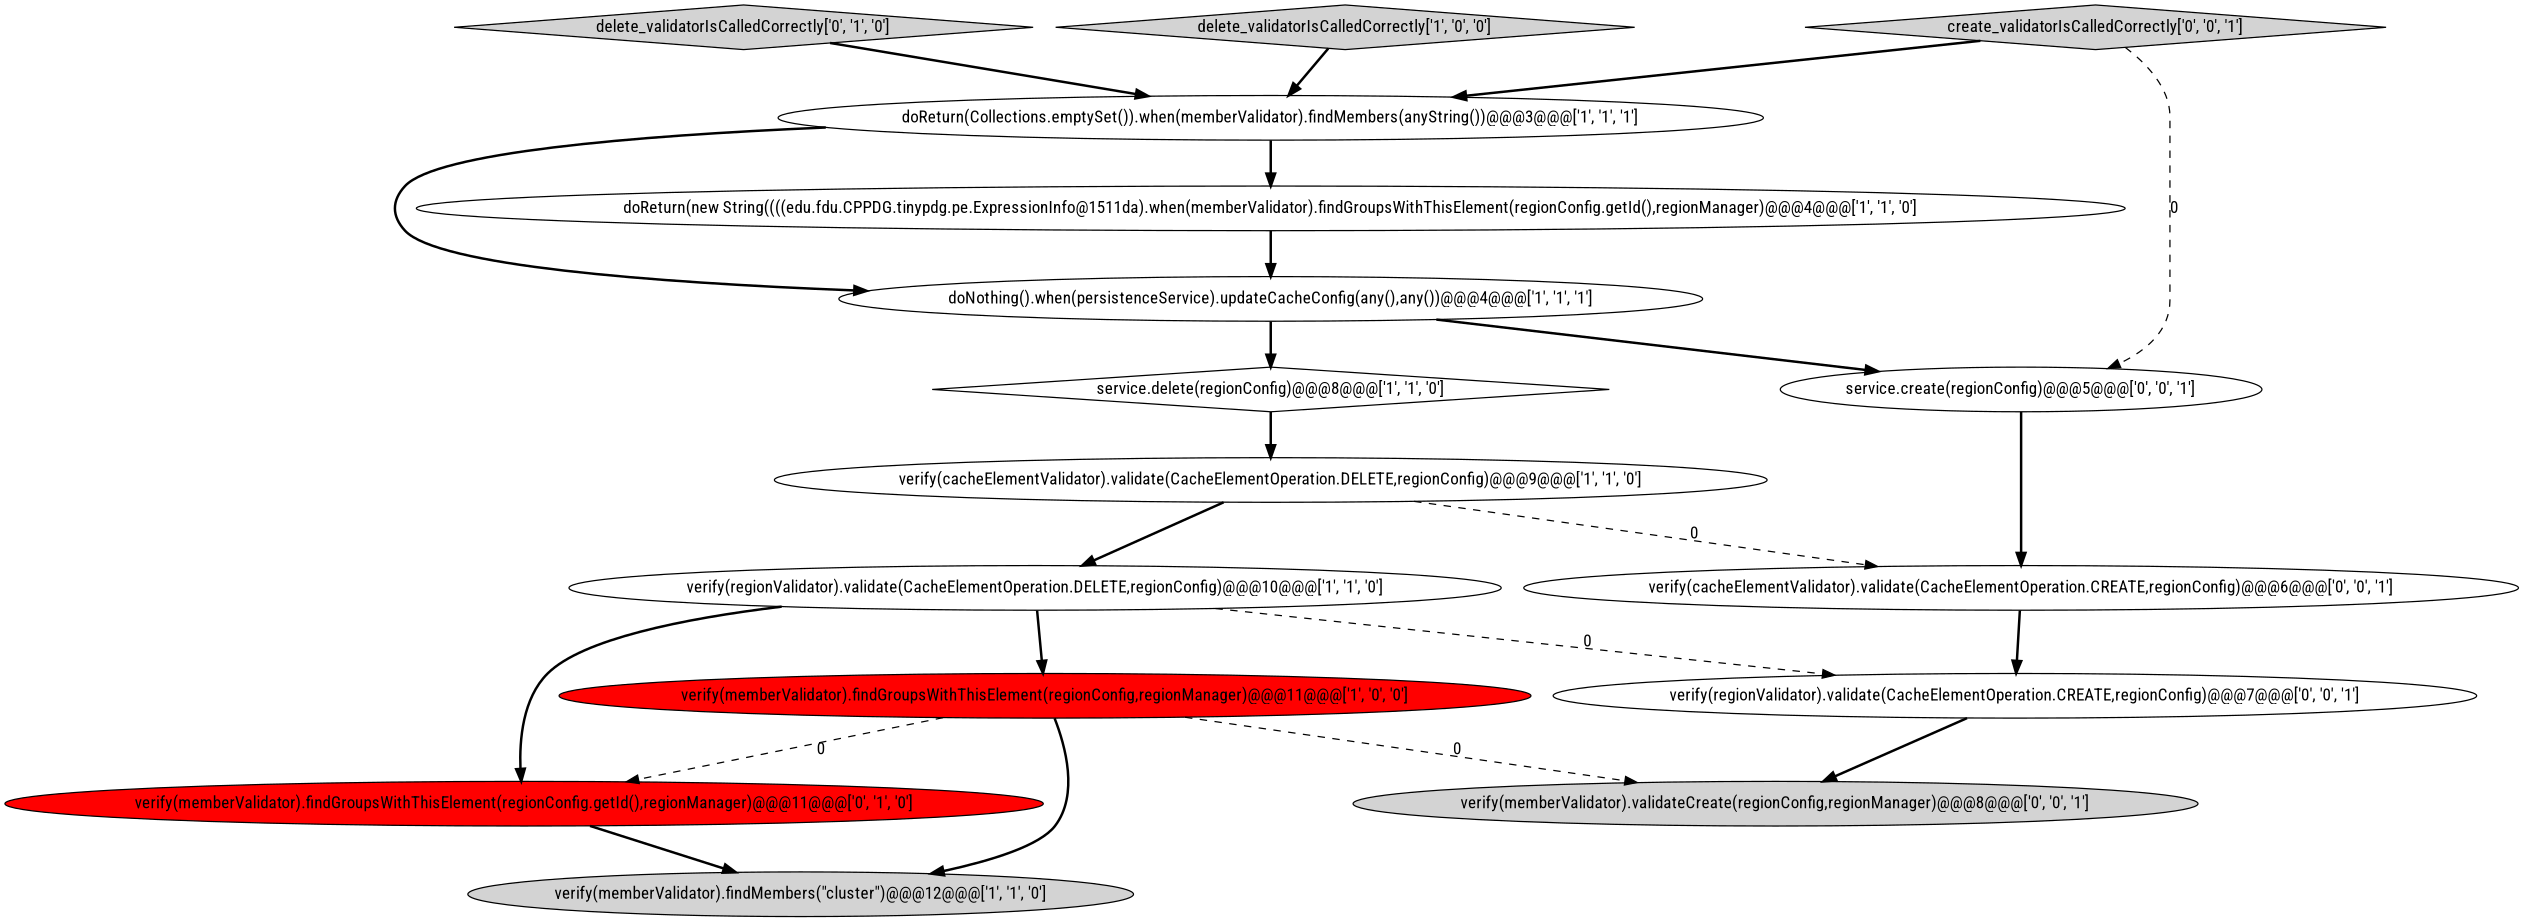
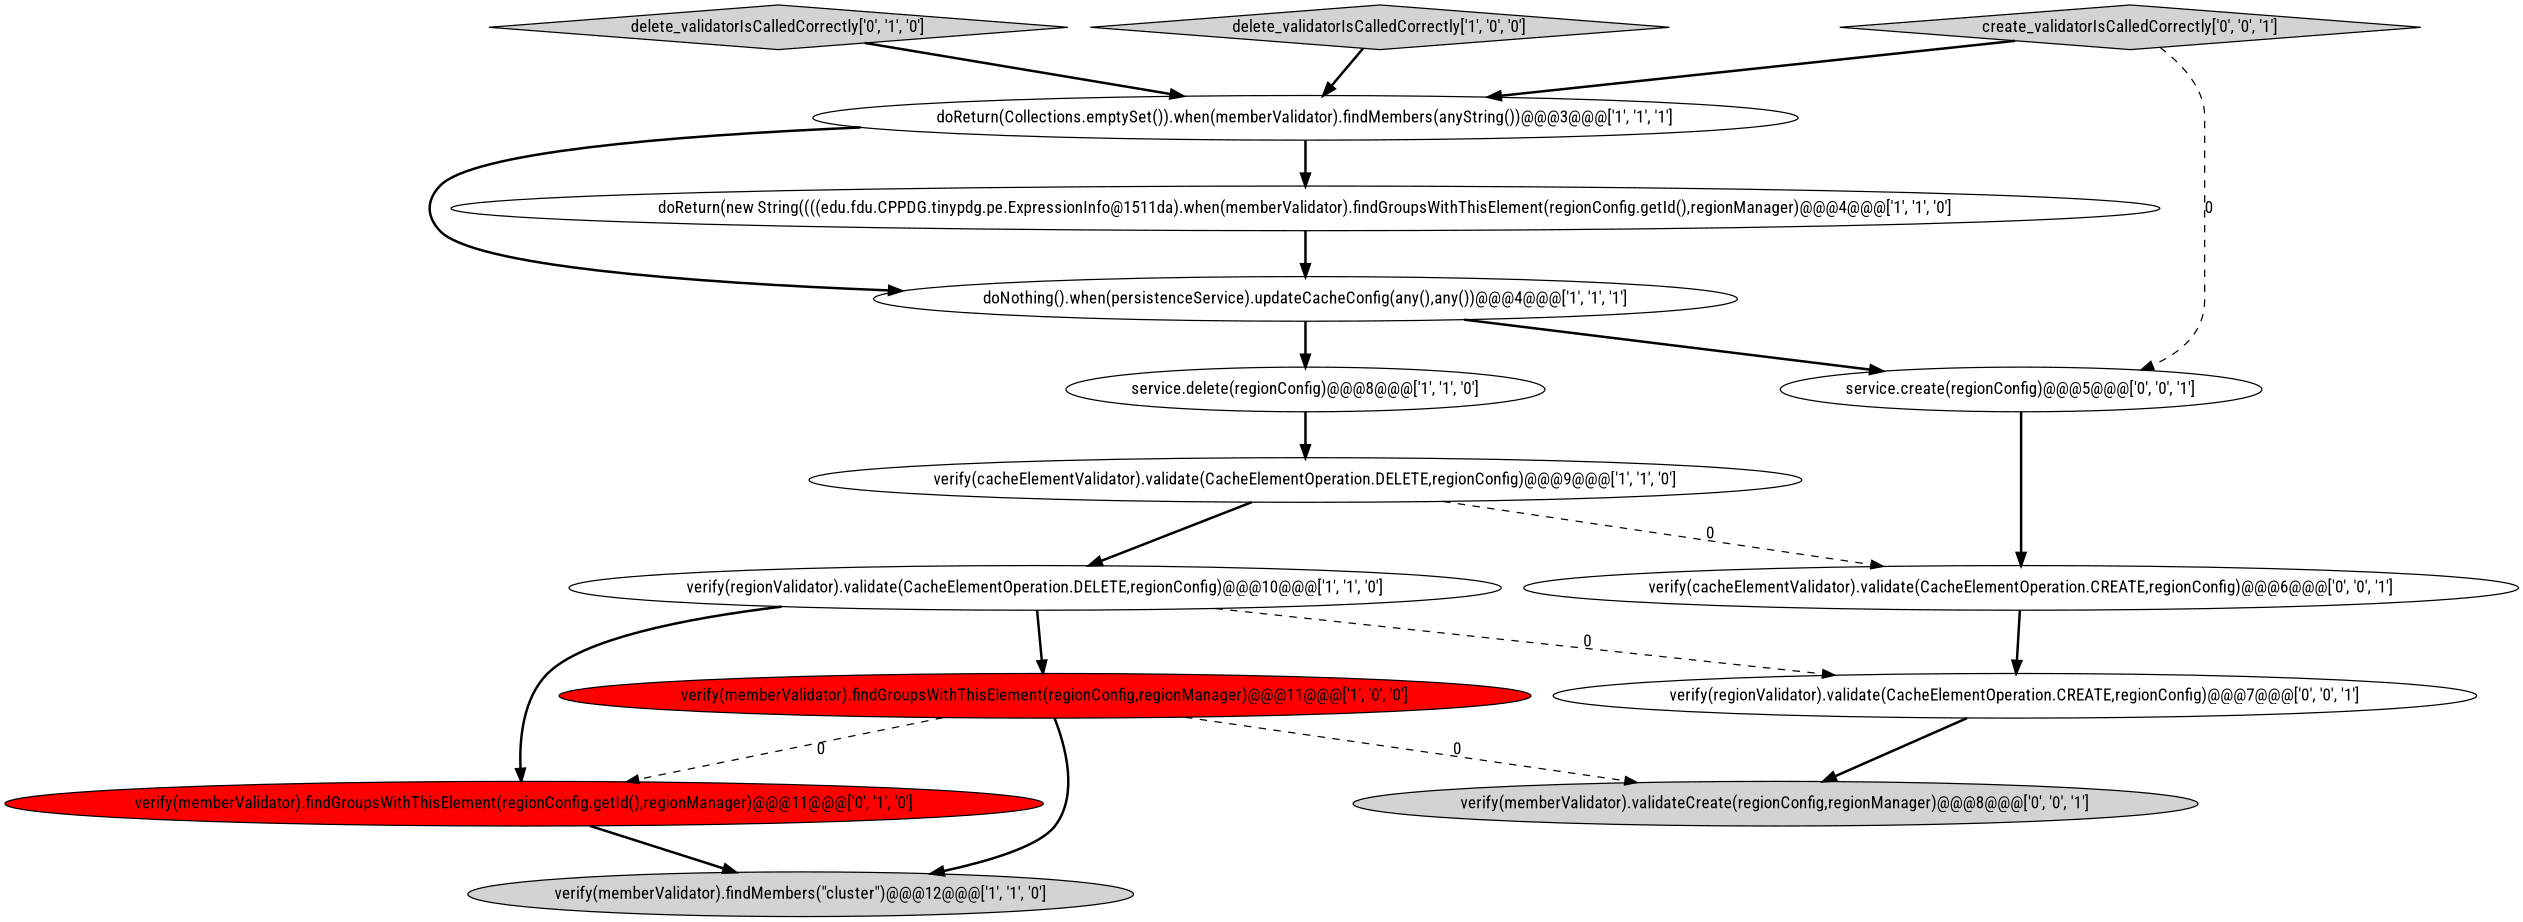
node "service.delete(regionConfig)@@@8@@@['1', '1', '0']": shape diamond -> ellipse
